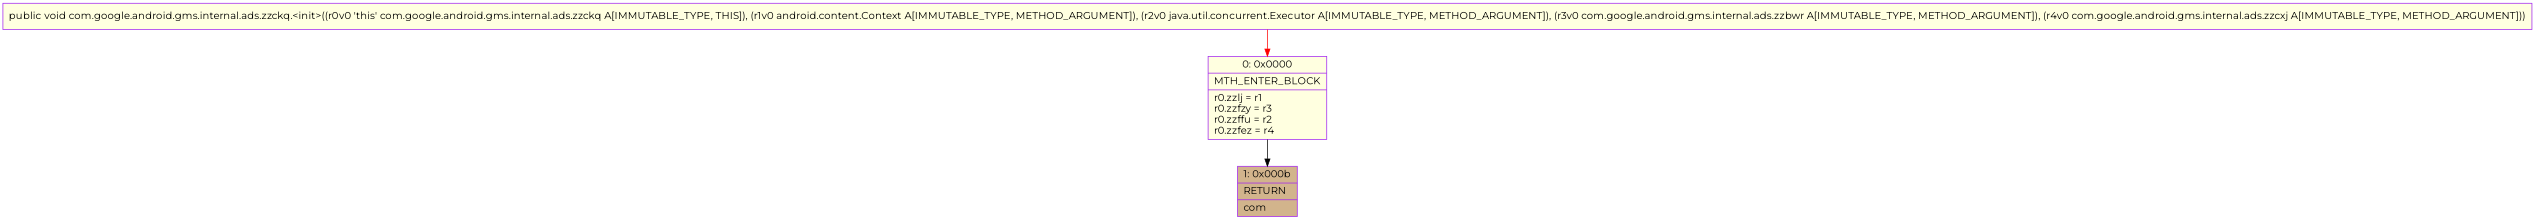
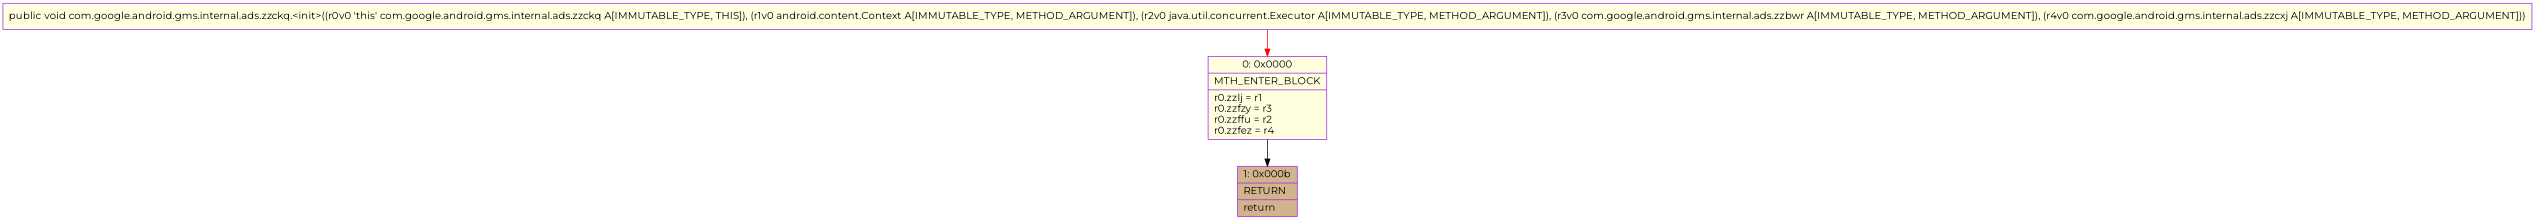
node "1: 0x000b": text "com" -> "return"
